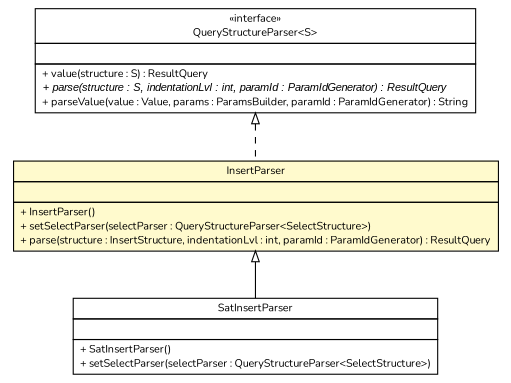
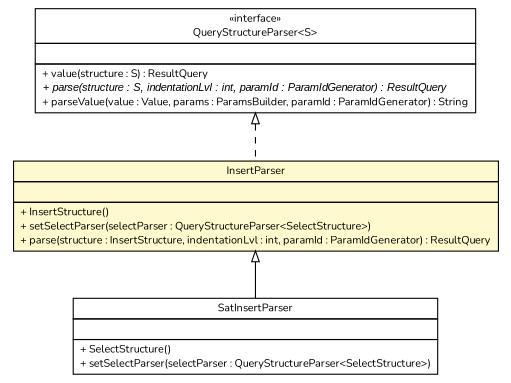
node "InsertParser": text "+ InsertParser()" -> "+ InsertStructure()"
node "SatInsertParser": text "+ SatInsertParser()" -> "+ SelectStructure()"
